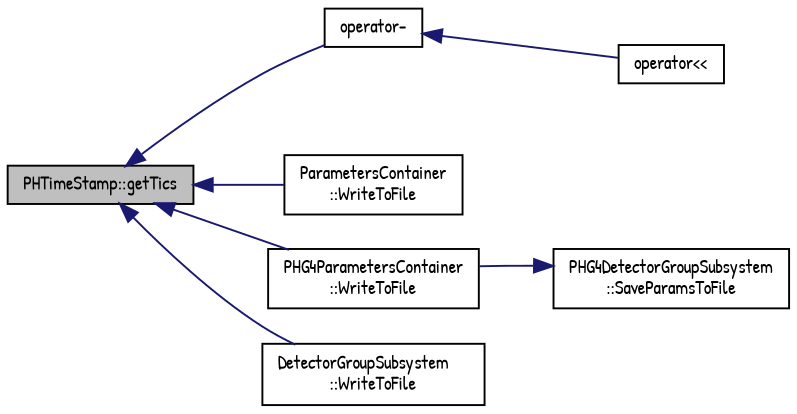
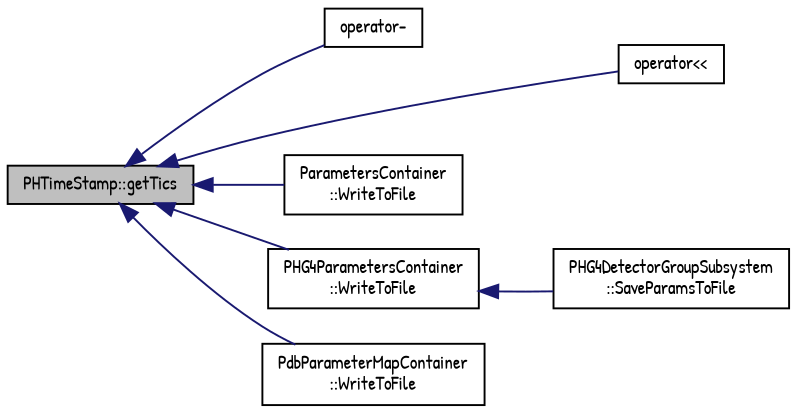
edge "operator<<" -> "operator-": now "operator<<" -> "PHTimeStamp::getTics"
edge "PHG4ParametersContainer ::WriteToFile" -> "PHG4DetectorGroupSubsystem ::SaveParamsToFile": reversed
node "DetectorGroupSubsystem ::WriteToFile": label "DetectorGroupSubsystem ::WriteToFile" -> "PdbParameterMapContainer ::WriteToFile"
